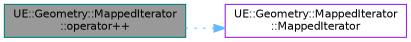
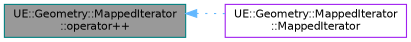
edge "UE::Geometry::MappedIterator ::operator++" -> "UE::Geometry::MappedIterator ::MappedIterator": reversed
